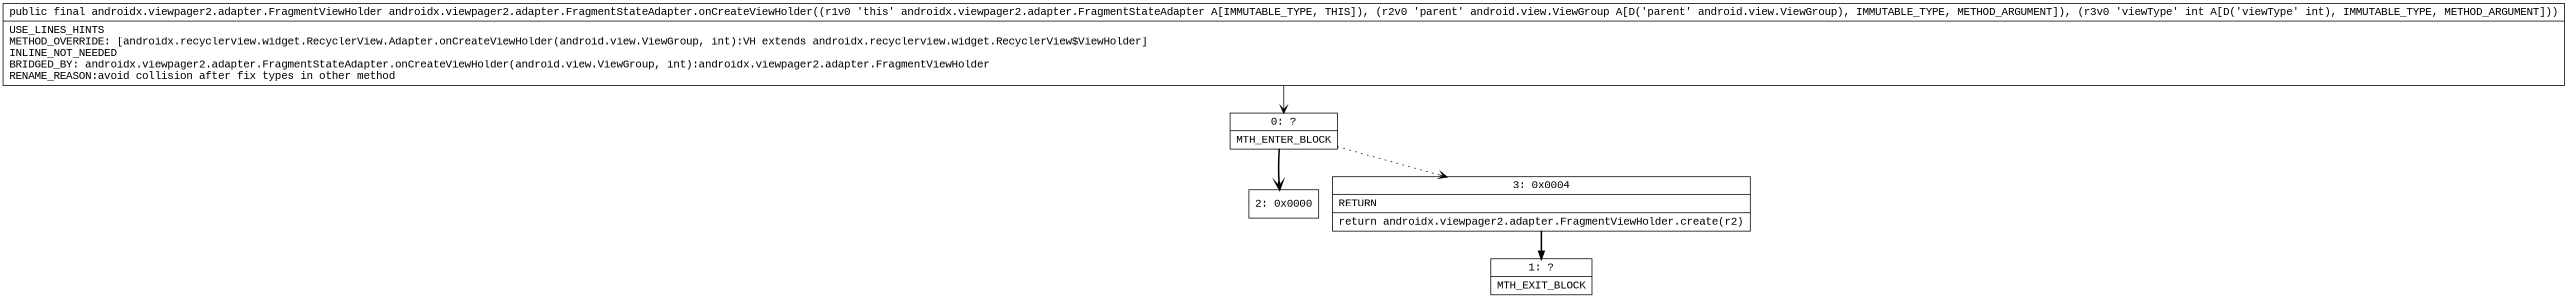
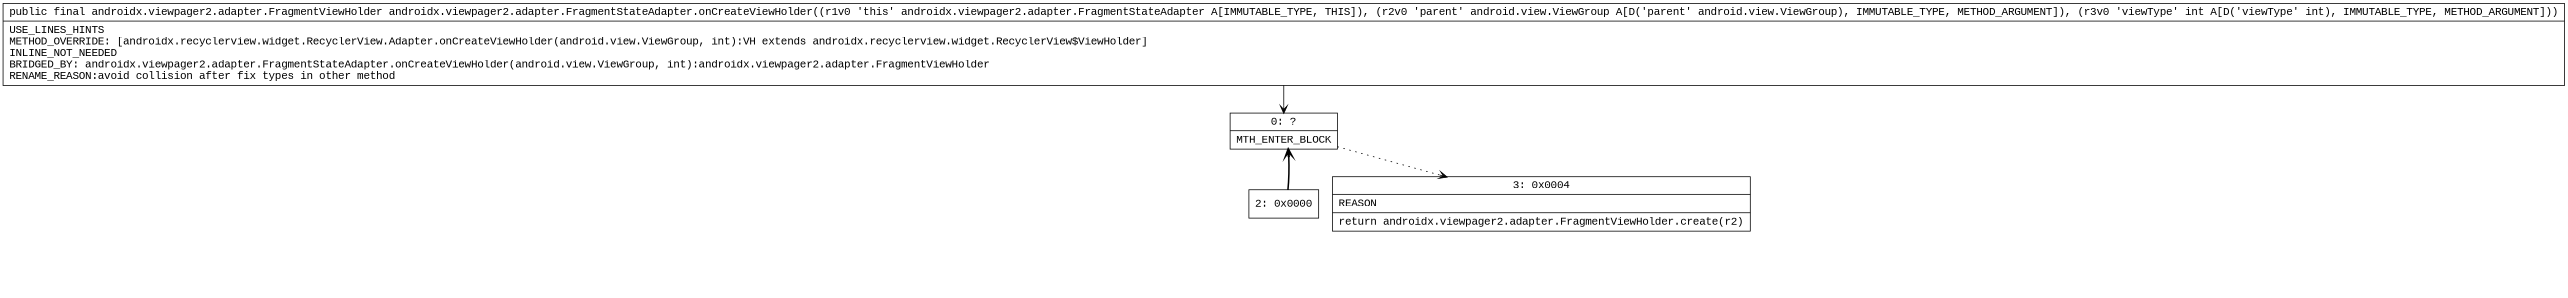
edge "0: ?" -> "2: 0x0000": reversed
node "3: 0x0004": text "RETURN" -> "REASON"
node "1: ?": removed
